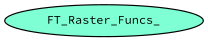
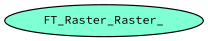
node "FT_Raster_Funcs_": label "FT_Raster_Funcs_" -> "FT_Raster_Raster_"
